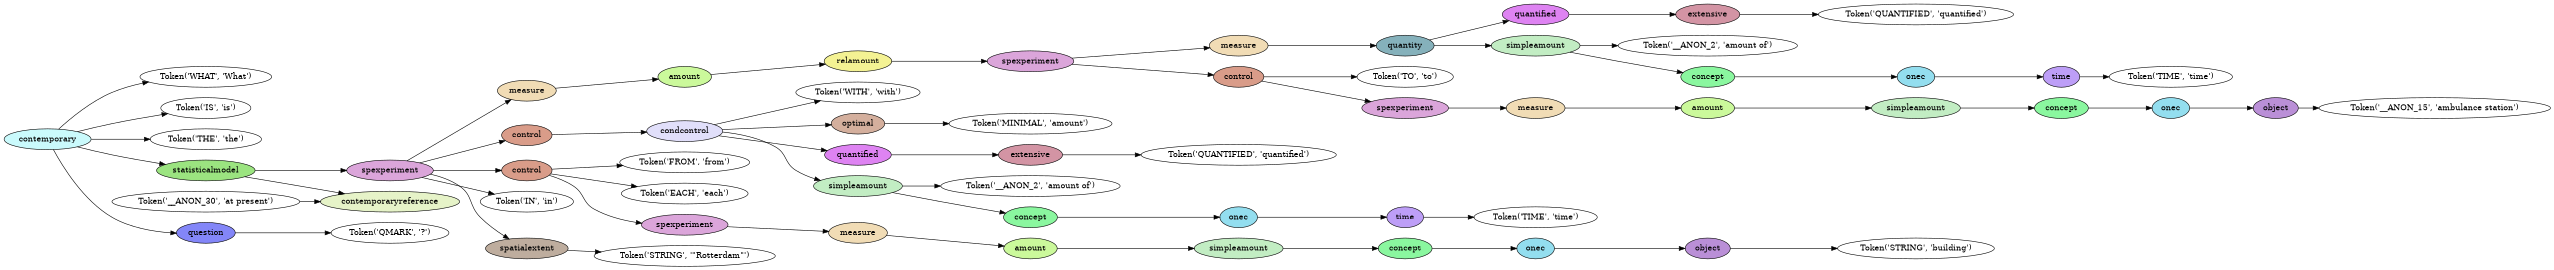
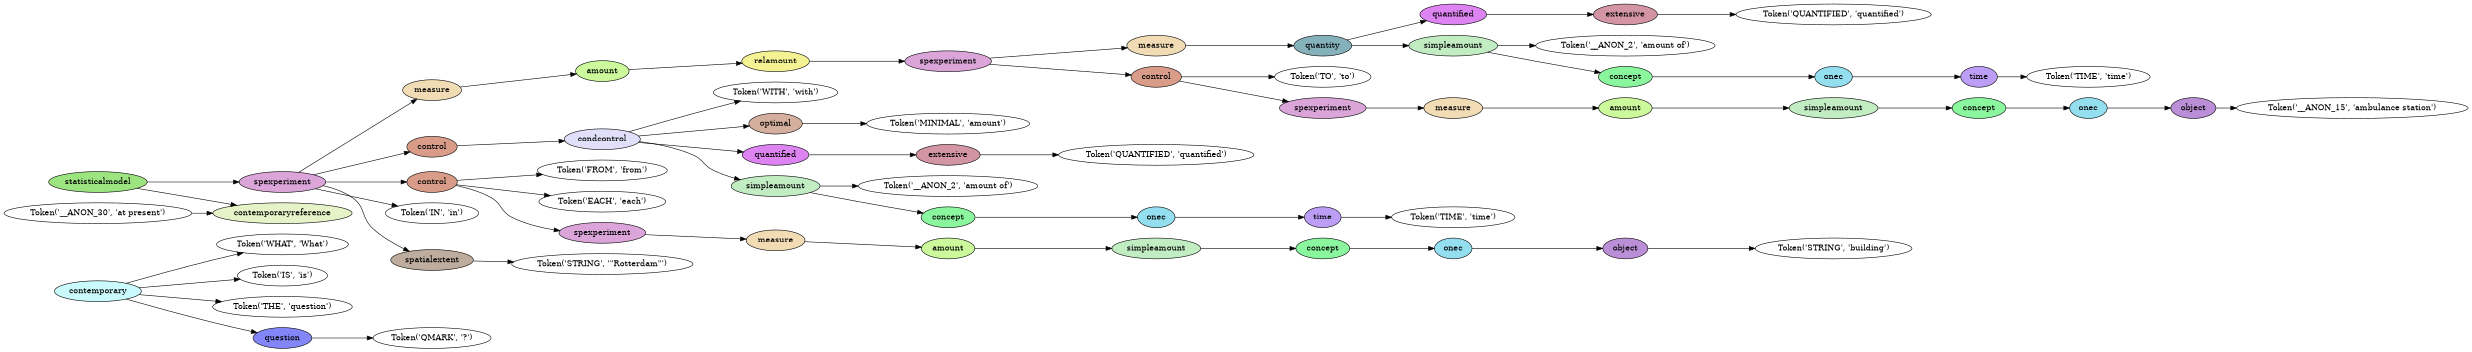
node "Token('THE', 'the')": label "Token('THE', 'the')" -> "Token('THE', 'question')"
edge "contemporary" -> "statisticalmodel": removed
